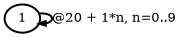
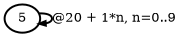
node "1": label "1" -> "5"
